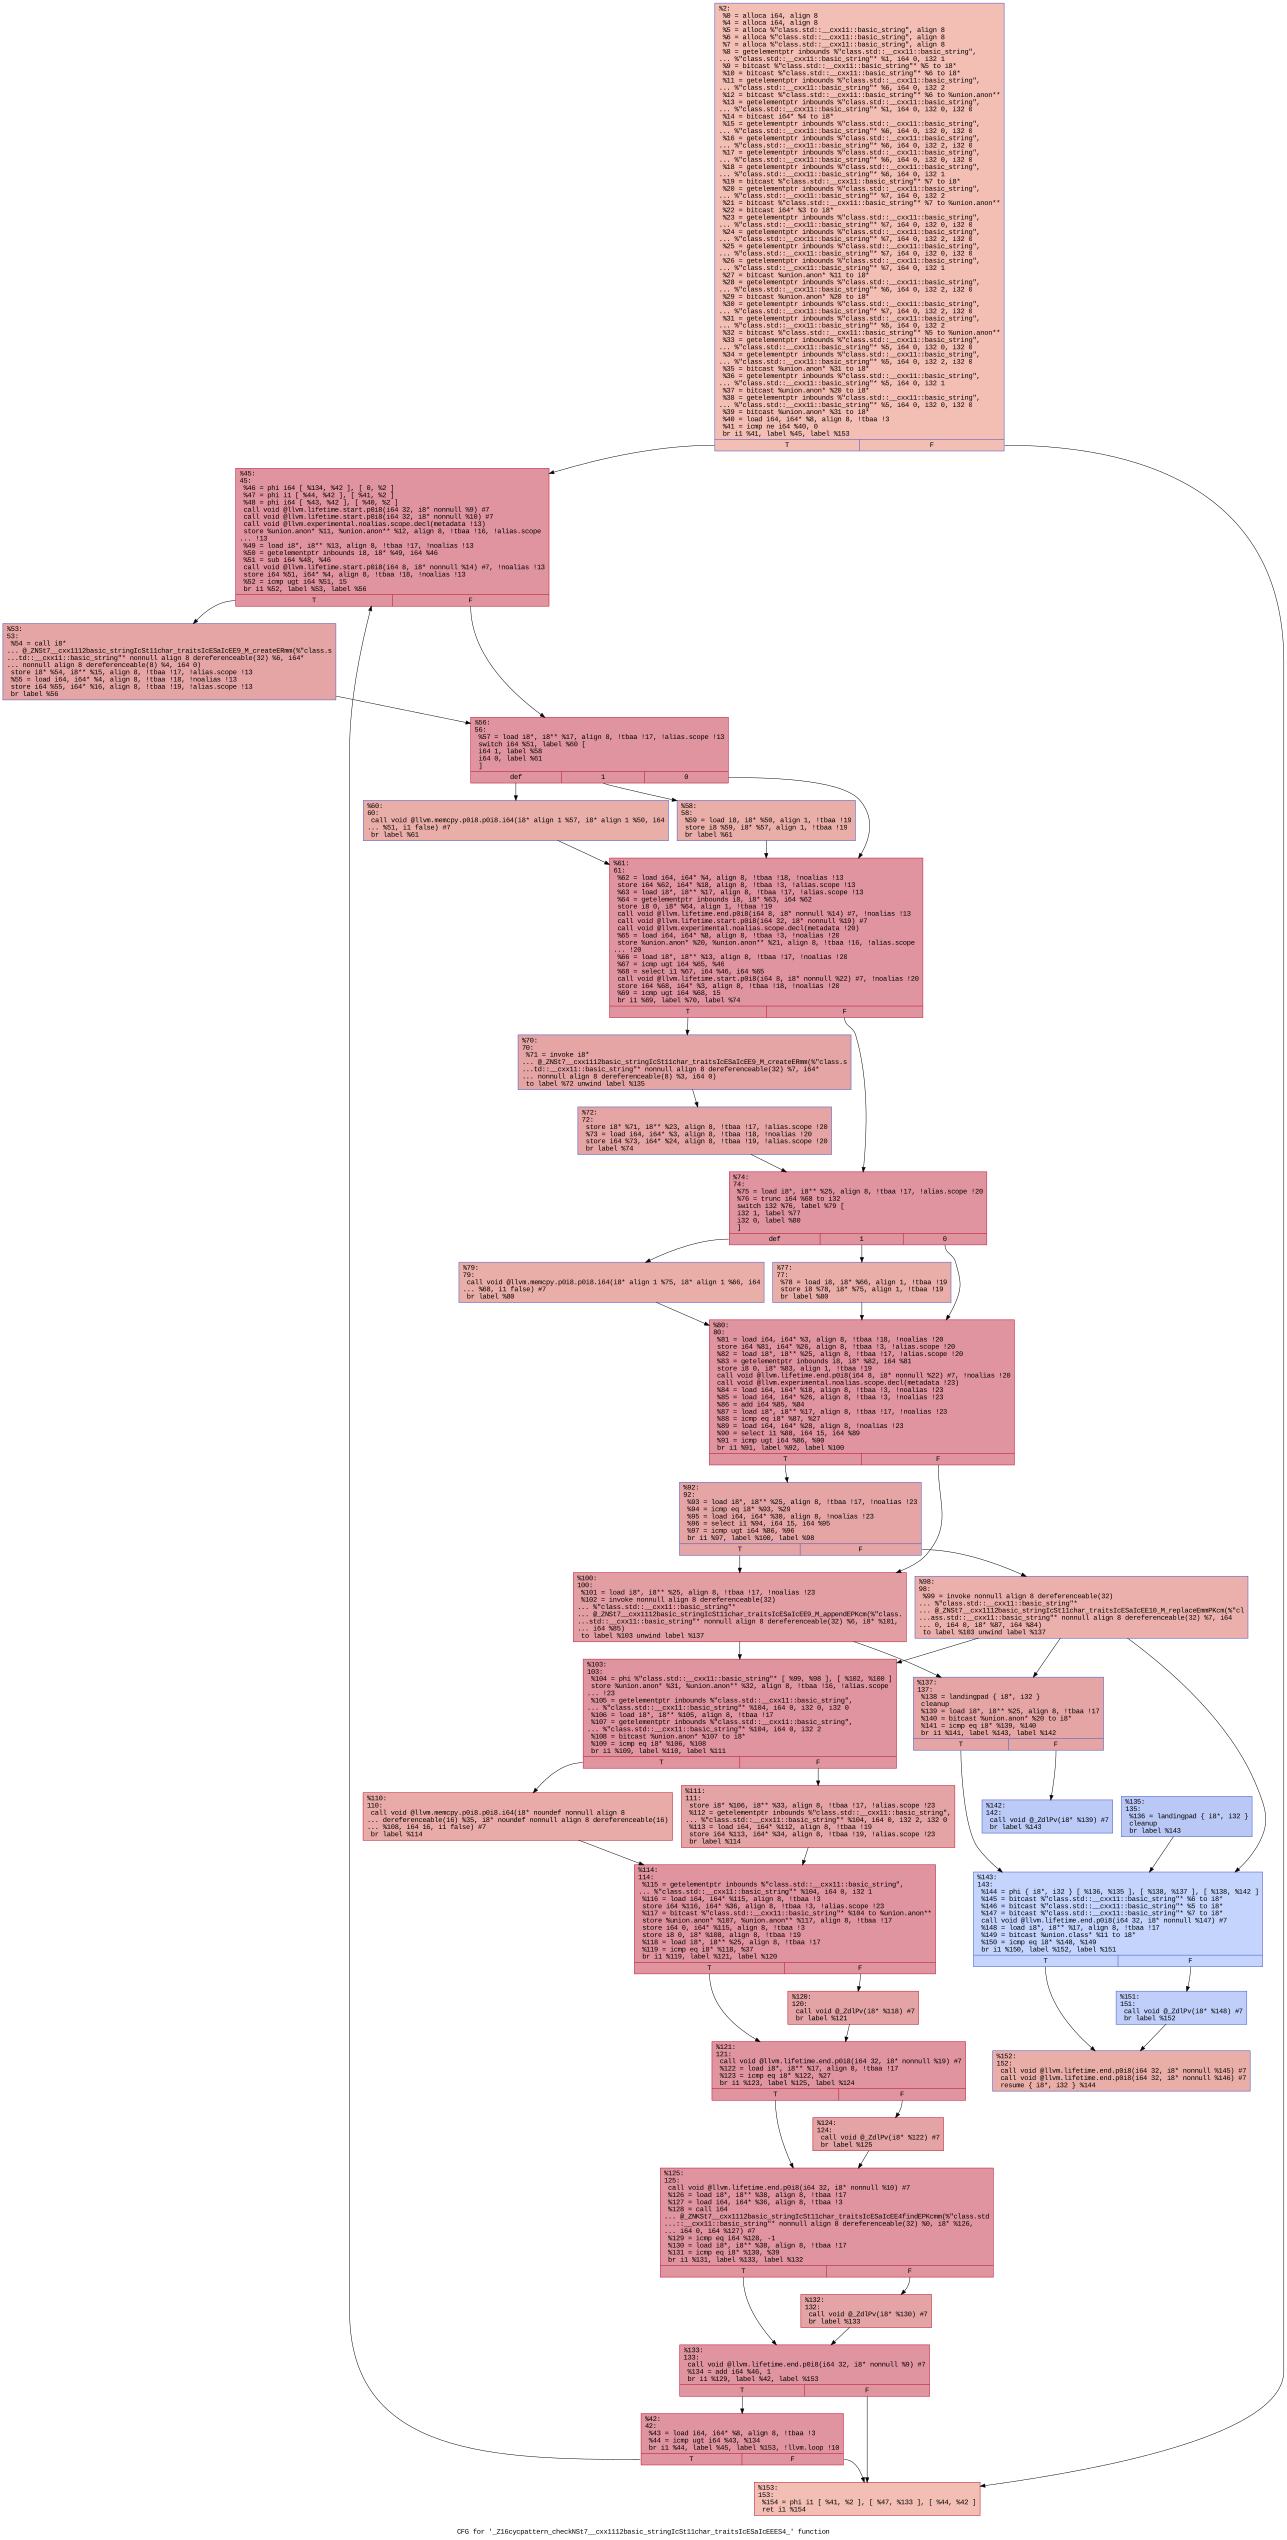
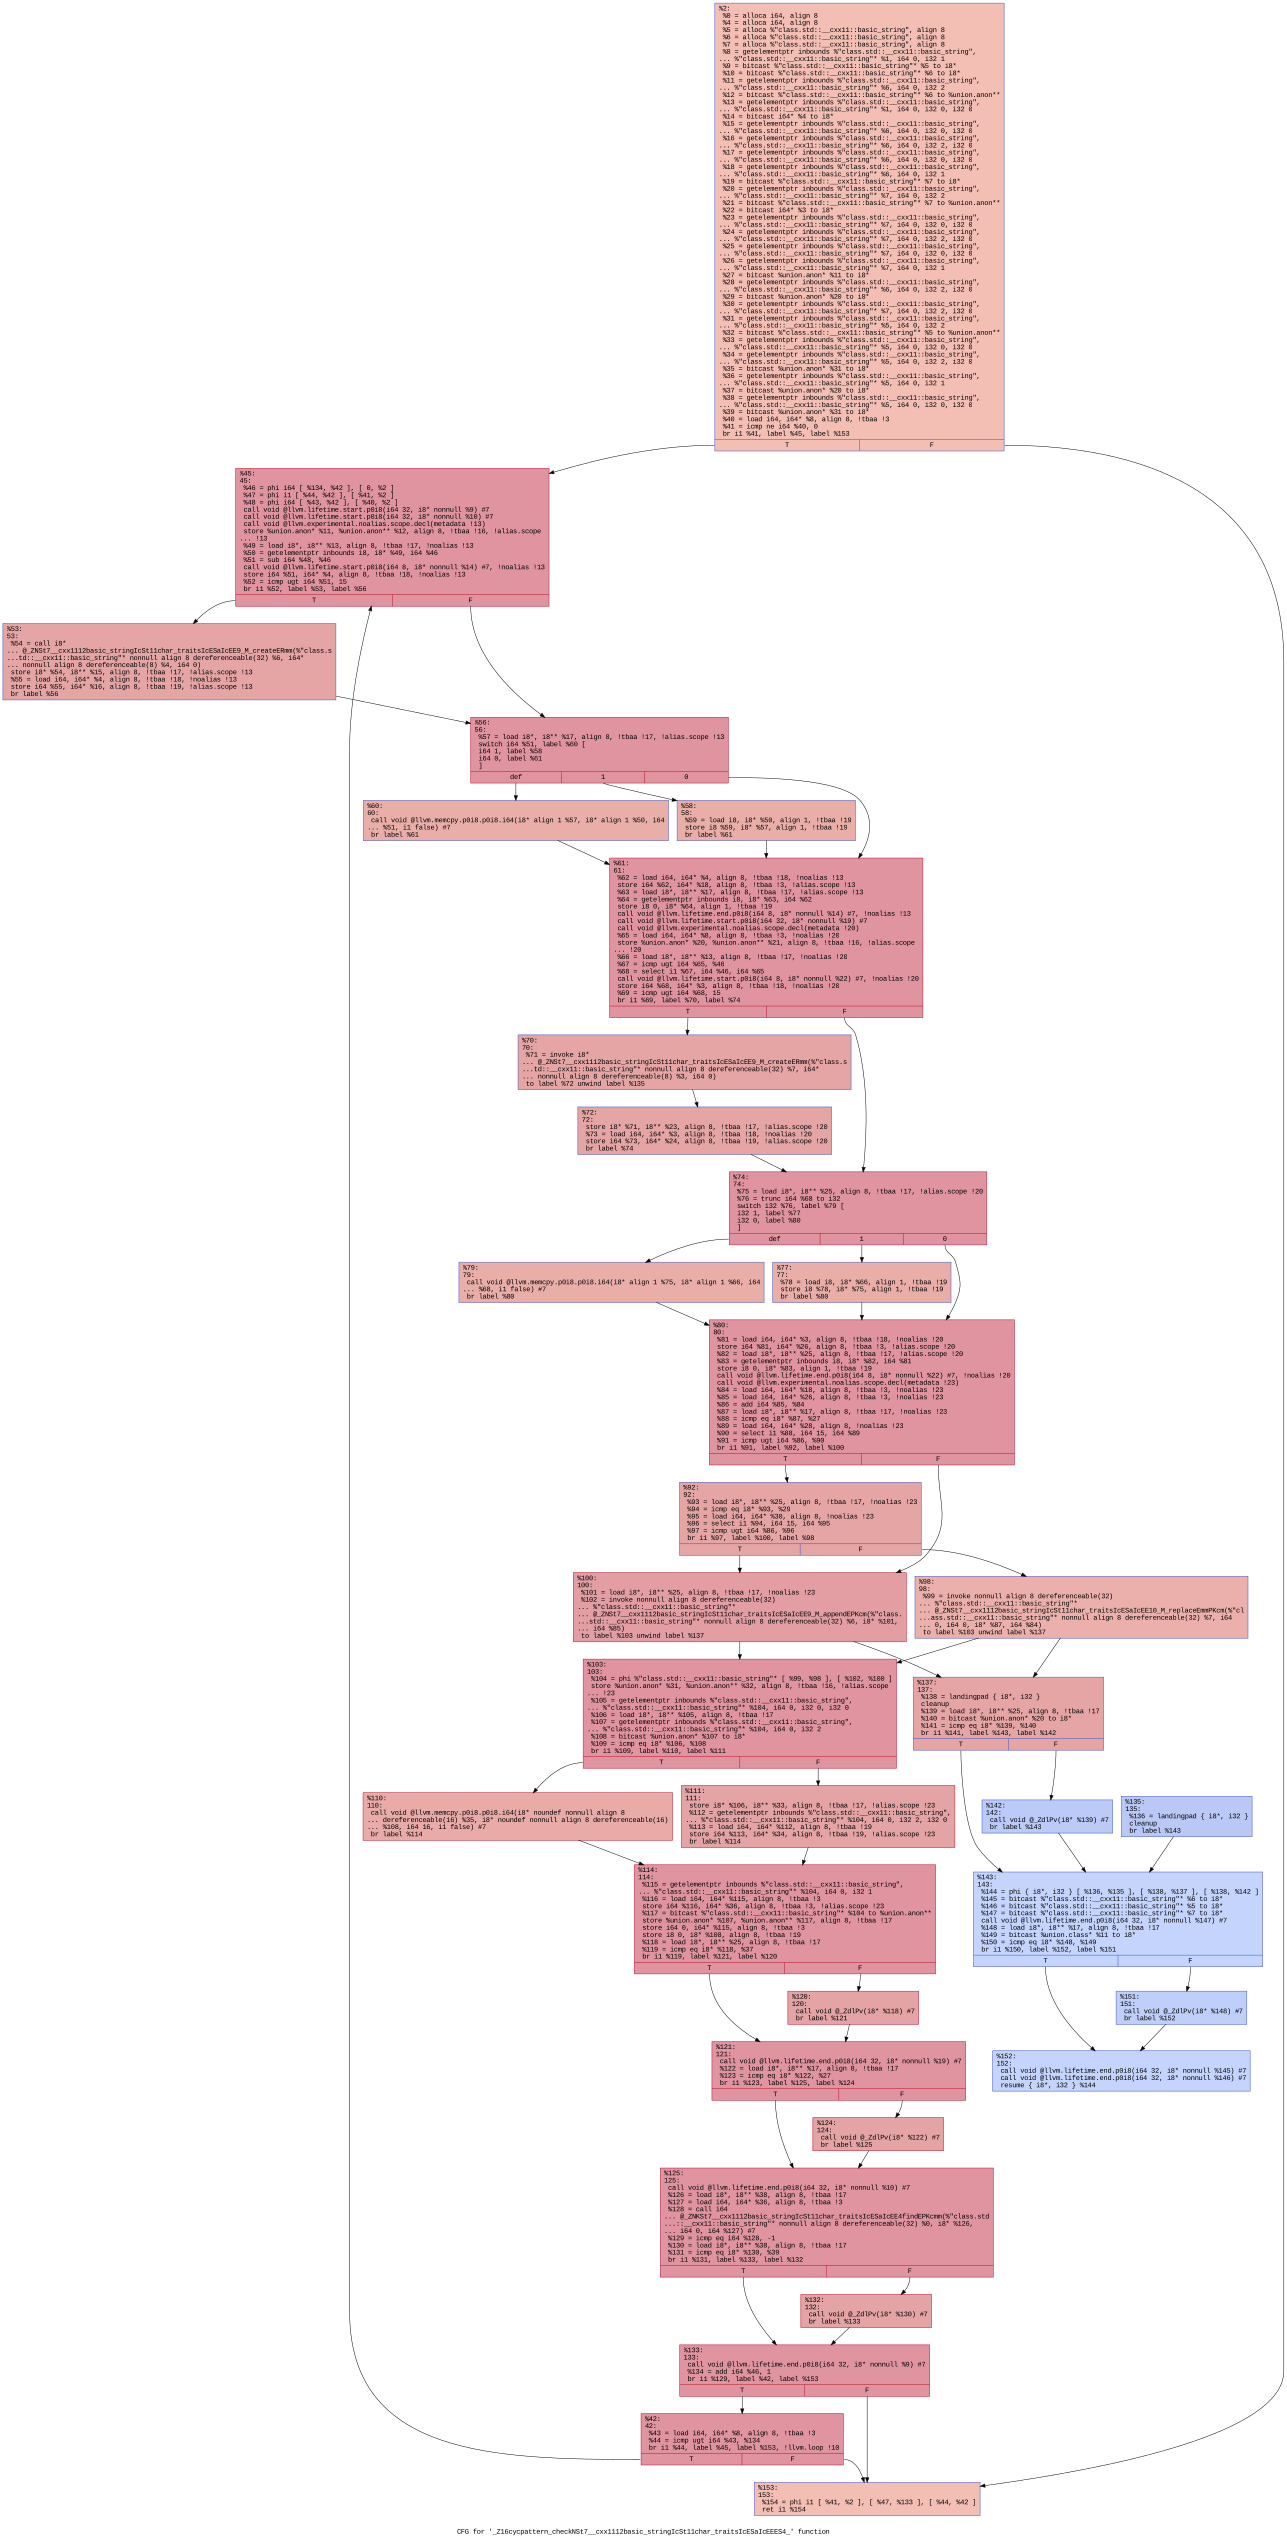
edge "%98:" -> "%143:": now "%142:" -> "%143:"
node "%152:": fillcolor #d0473d70 -> #7a9df870
node "%153:": color #b70d28ff -> #3d50c3ff
